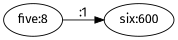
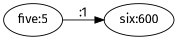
node "five:8": label "five:8" -> "five:5"
